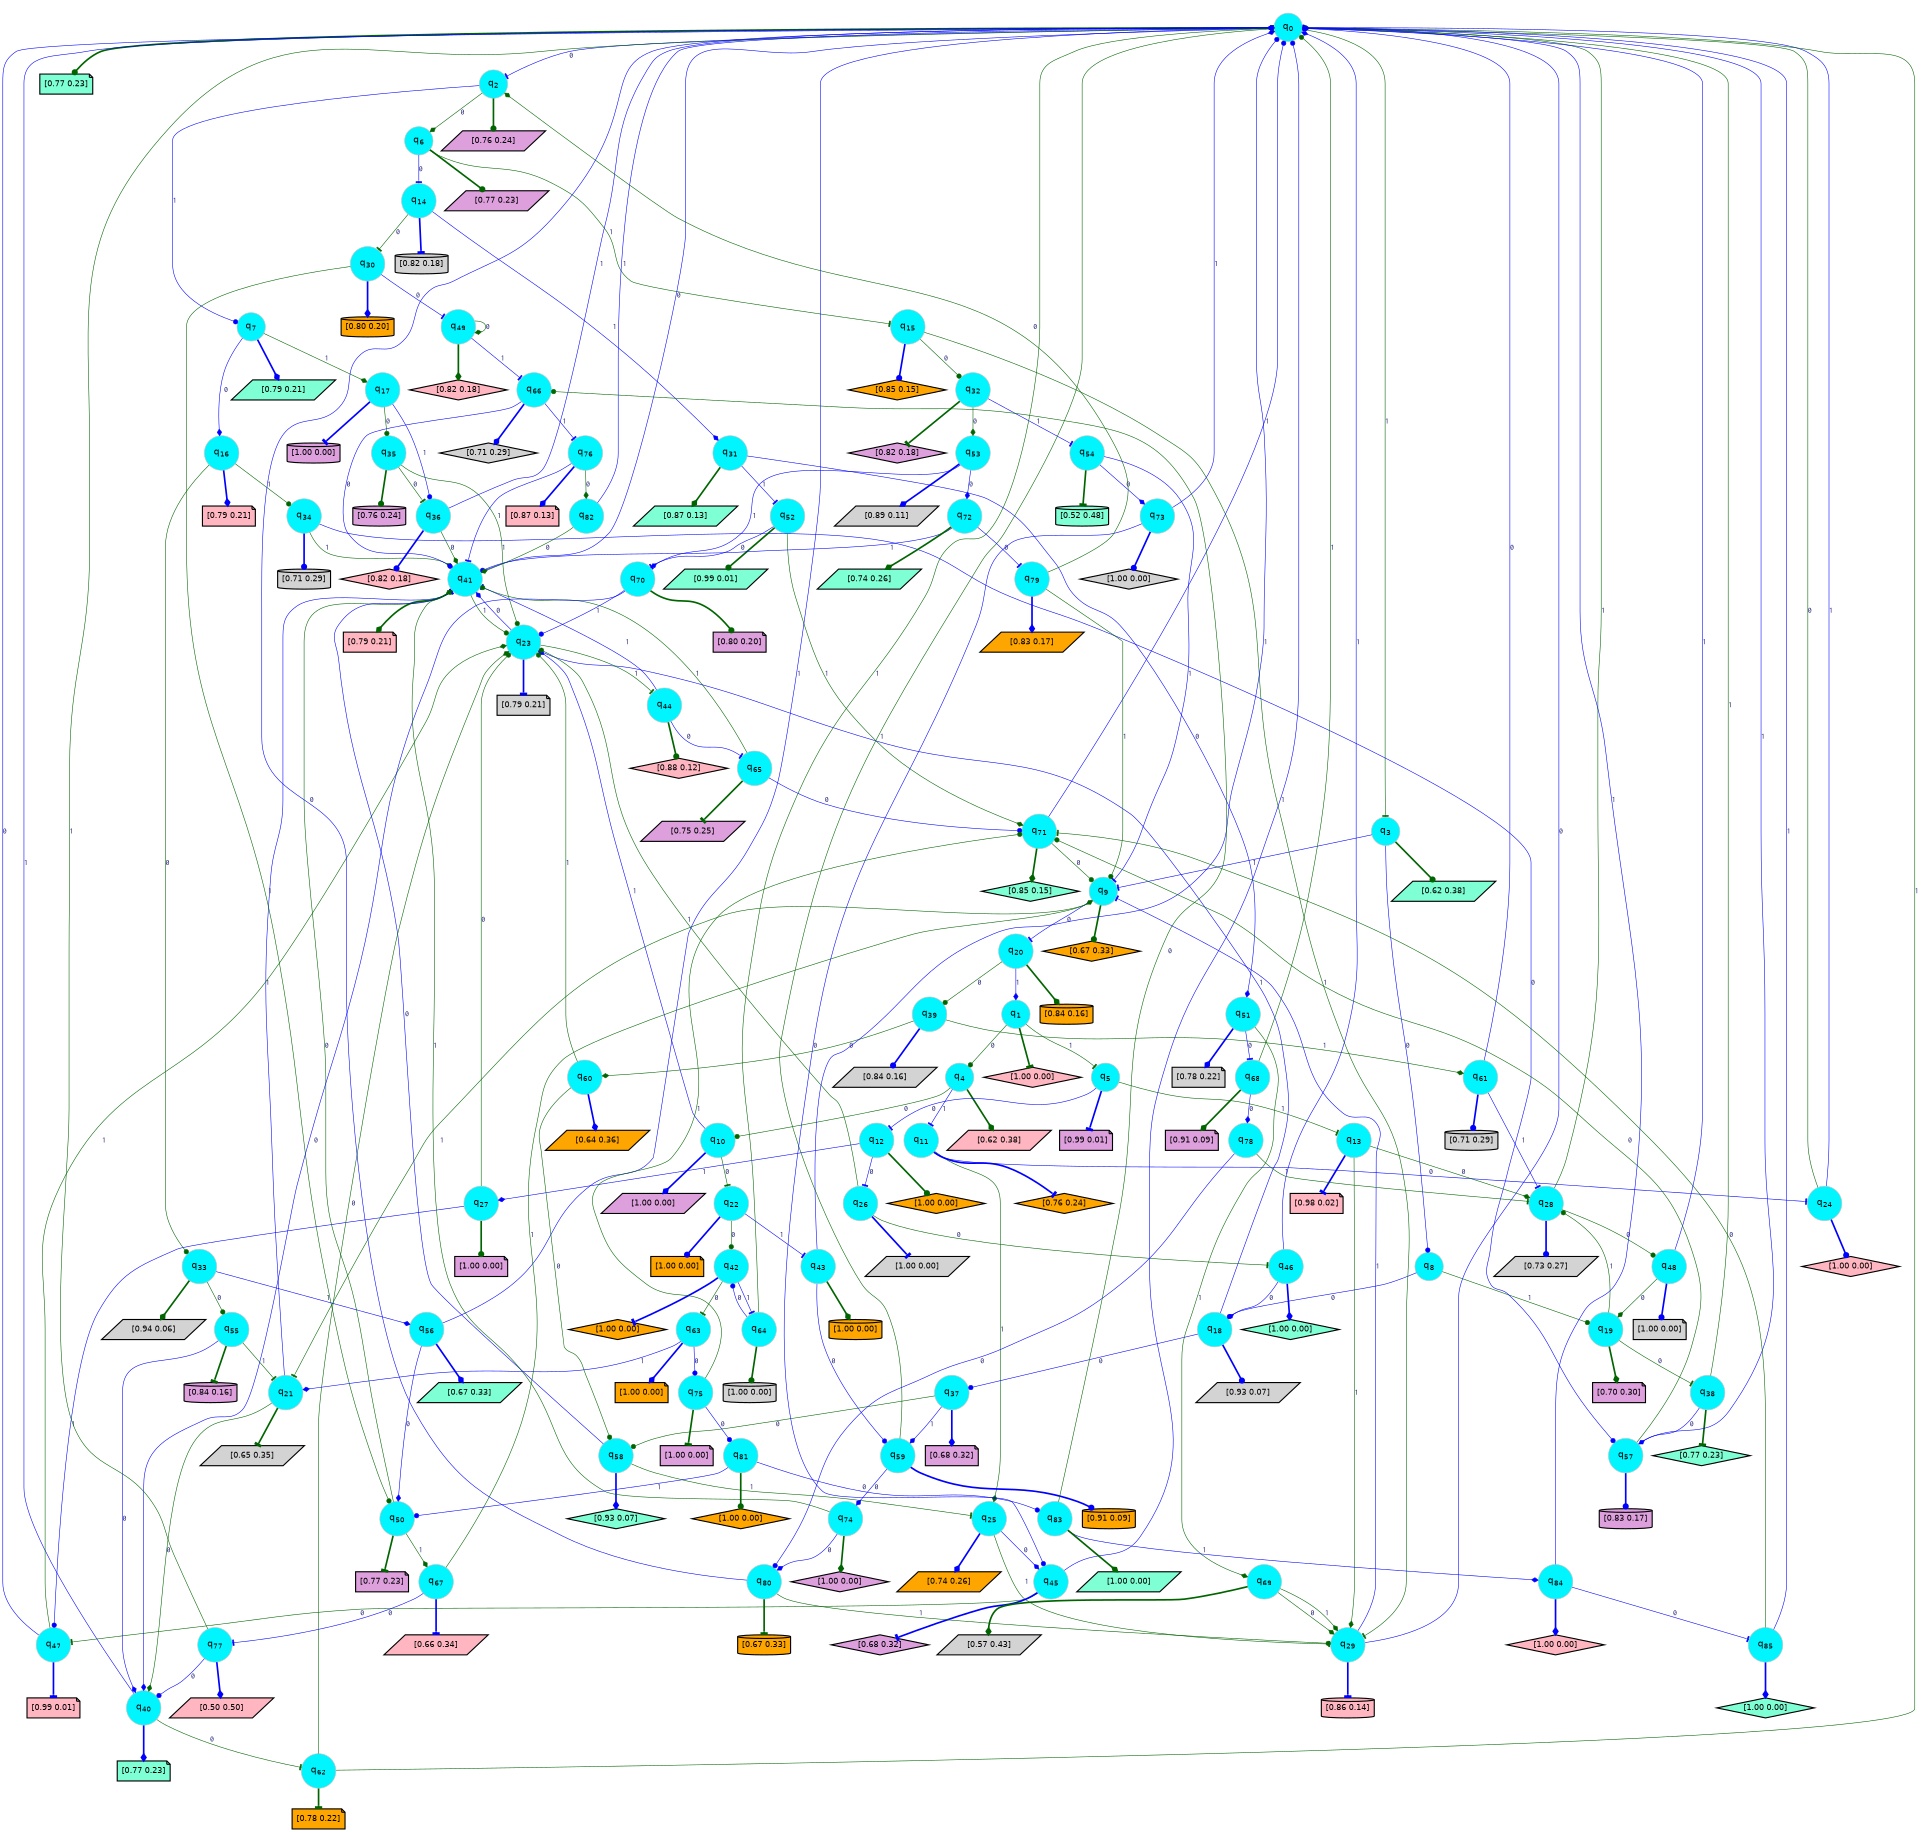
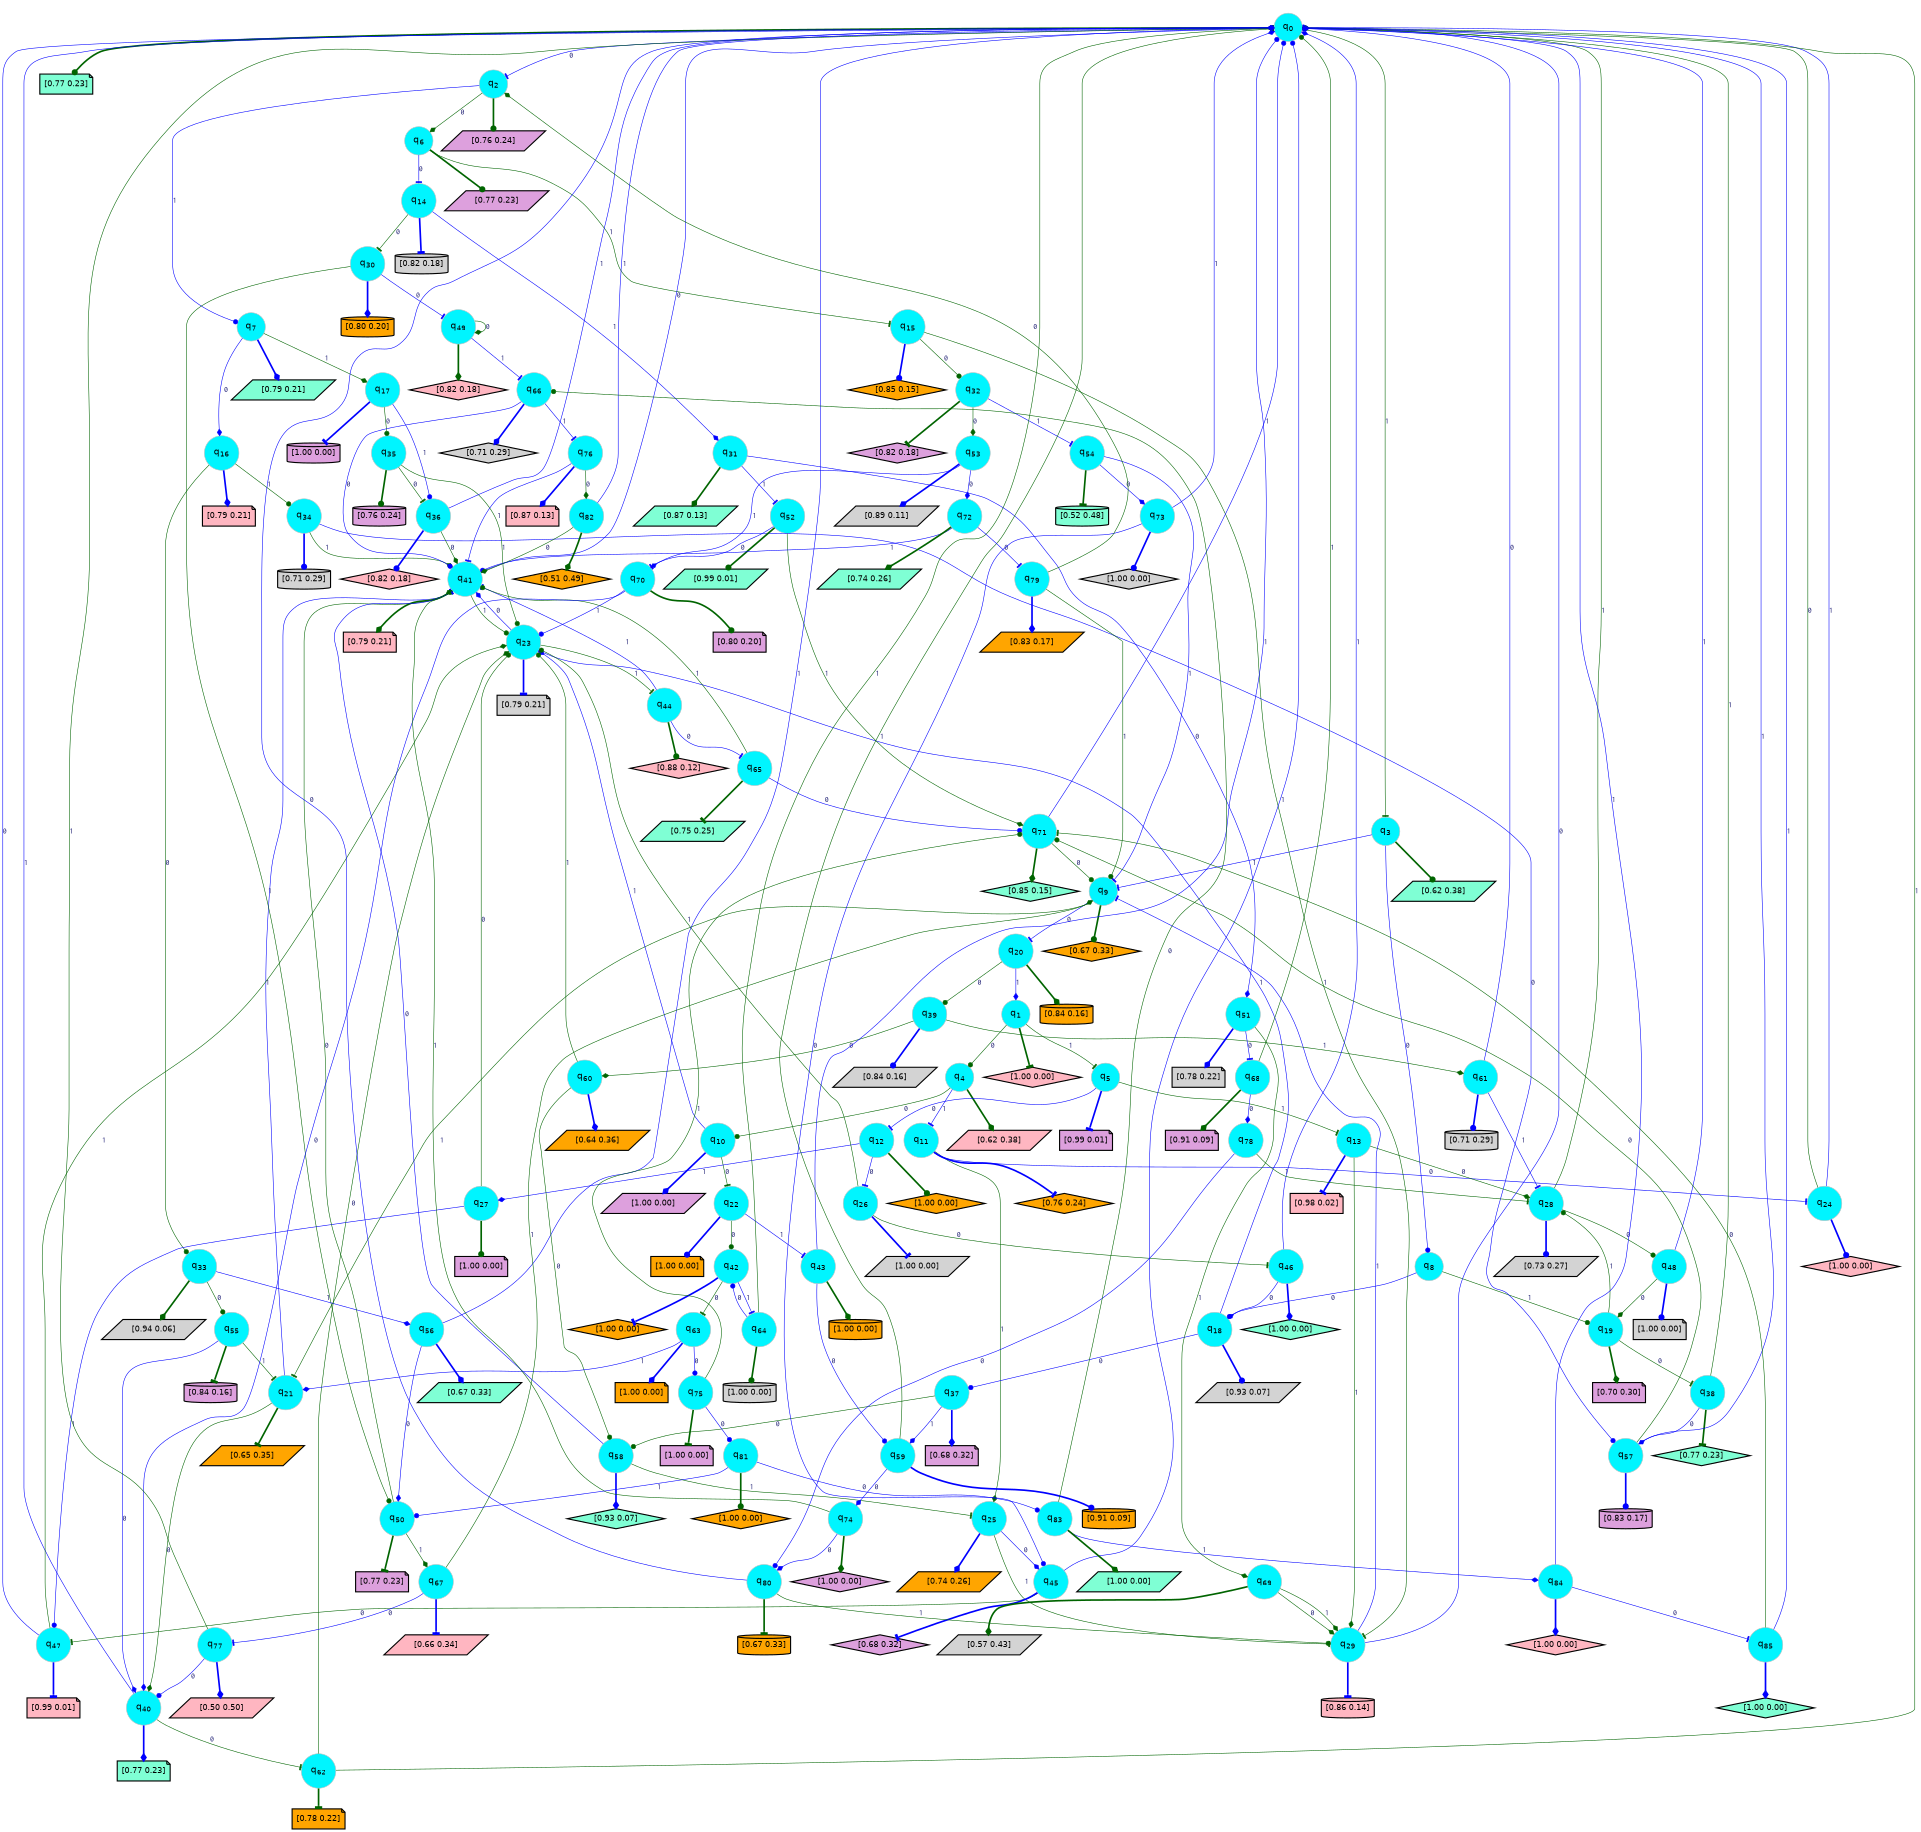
node "[0.51 0.49]": added
node "[0.75 0.25]": fillcolor plum -> aquamarine
node "[0.65 0.35]": fillcolor lightgrey -> orange
